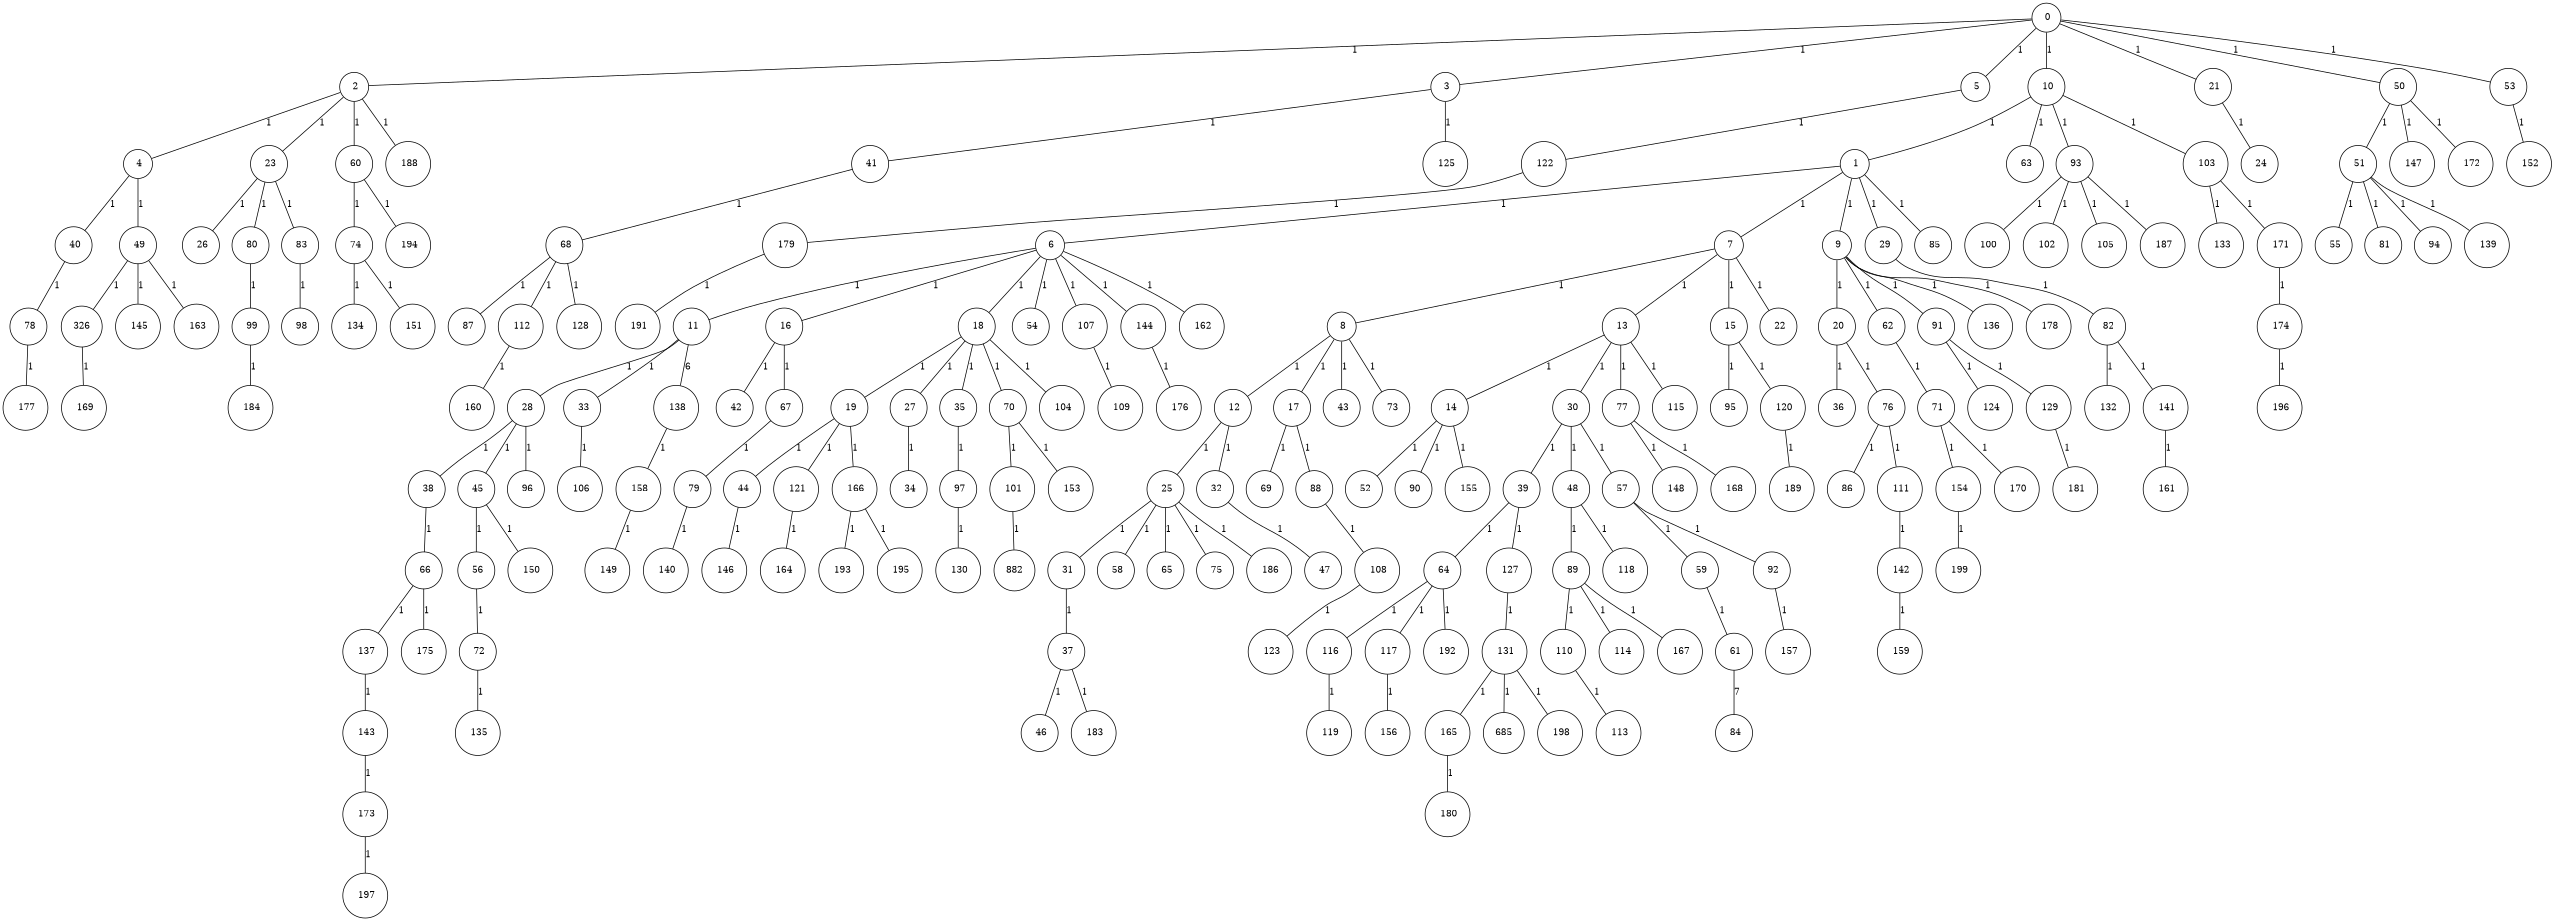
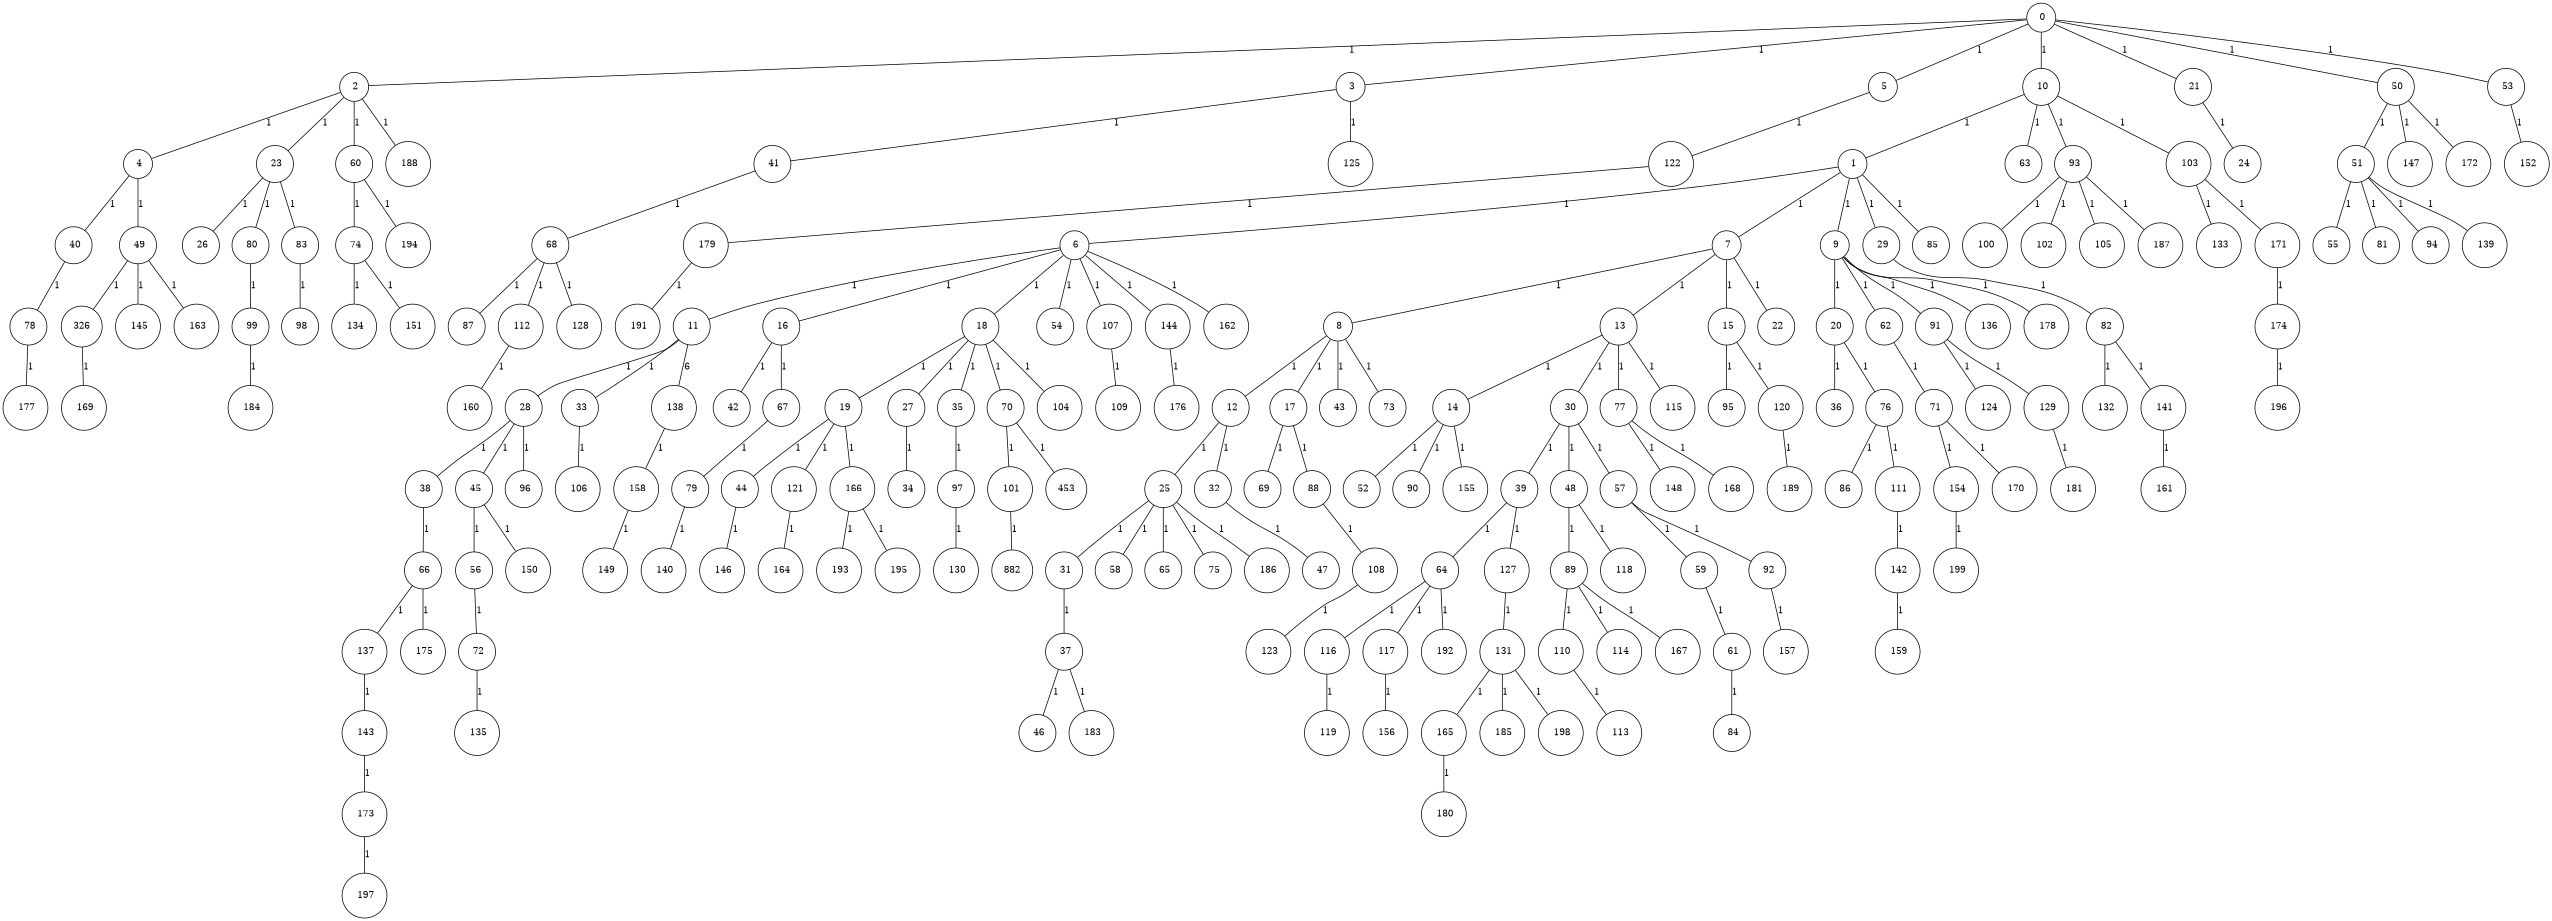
node "153": label "153" -> "453"
edge "61" -- "84": label "7" -> "1"
node "685": label "685" -> "185"
